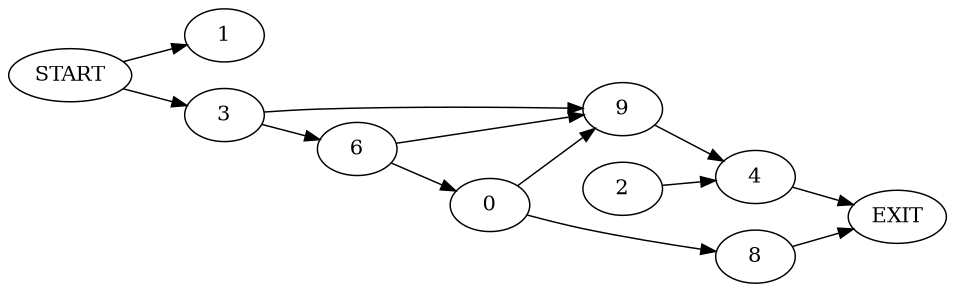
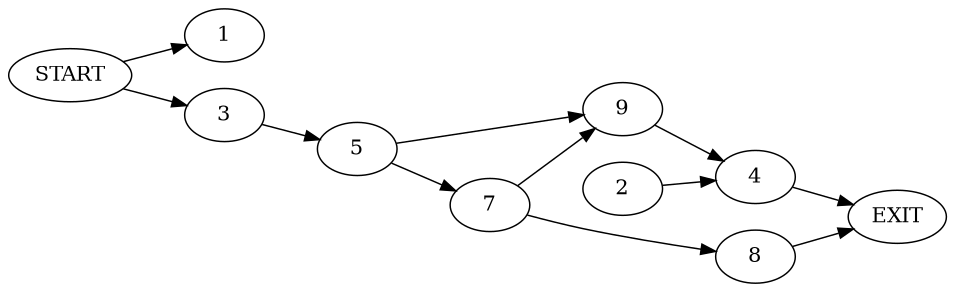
edge "3" -> "9": removed
node "6": label "6" -> "5"
node "0": label "0" -> "7"
